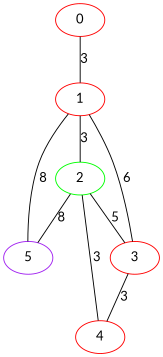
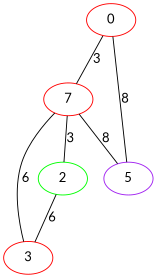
node "1": label "1" -> "7"
edge "2" -- "5": now "0" -- "5"
edge "2" -- "3": label "5" -> "6"
node "4": removed
